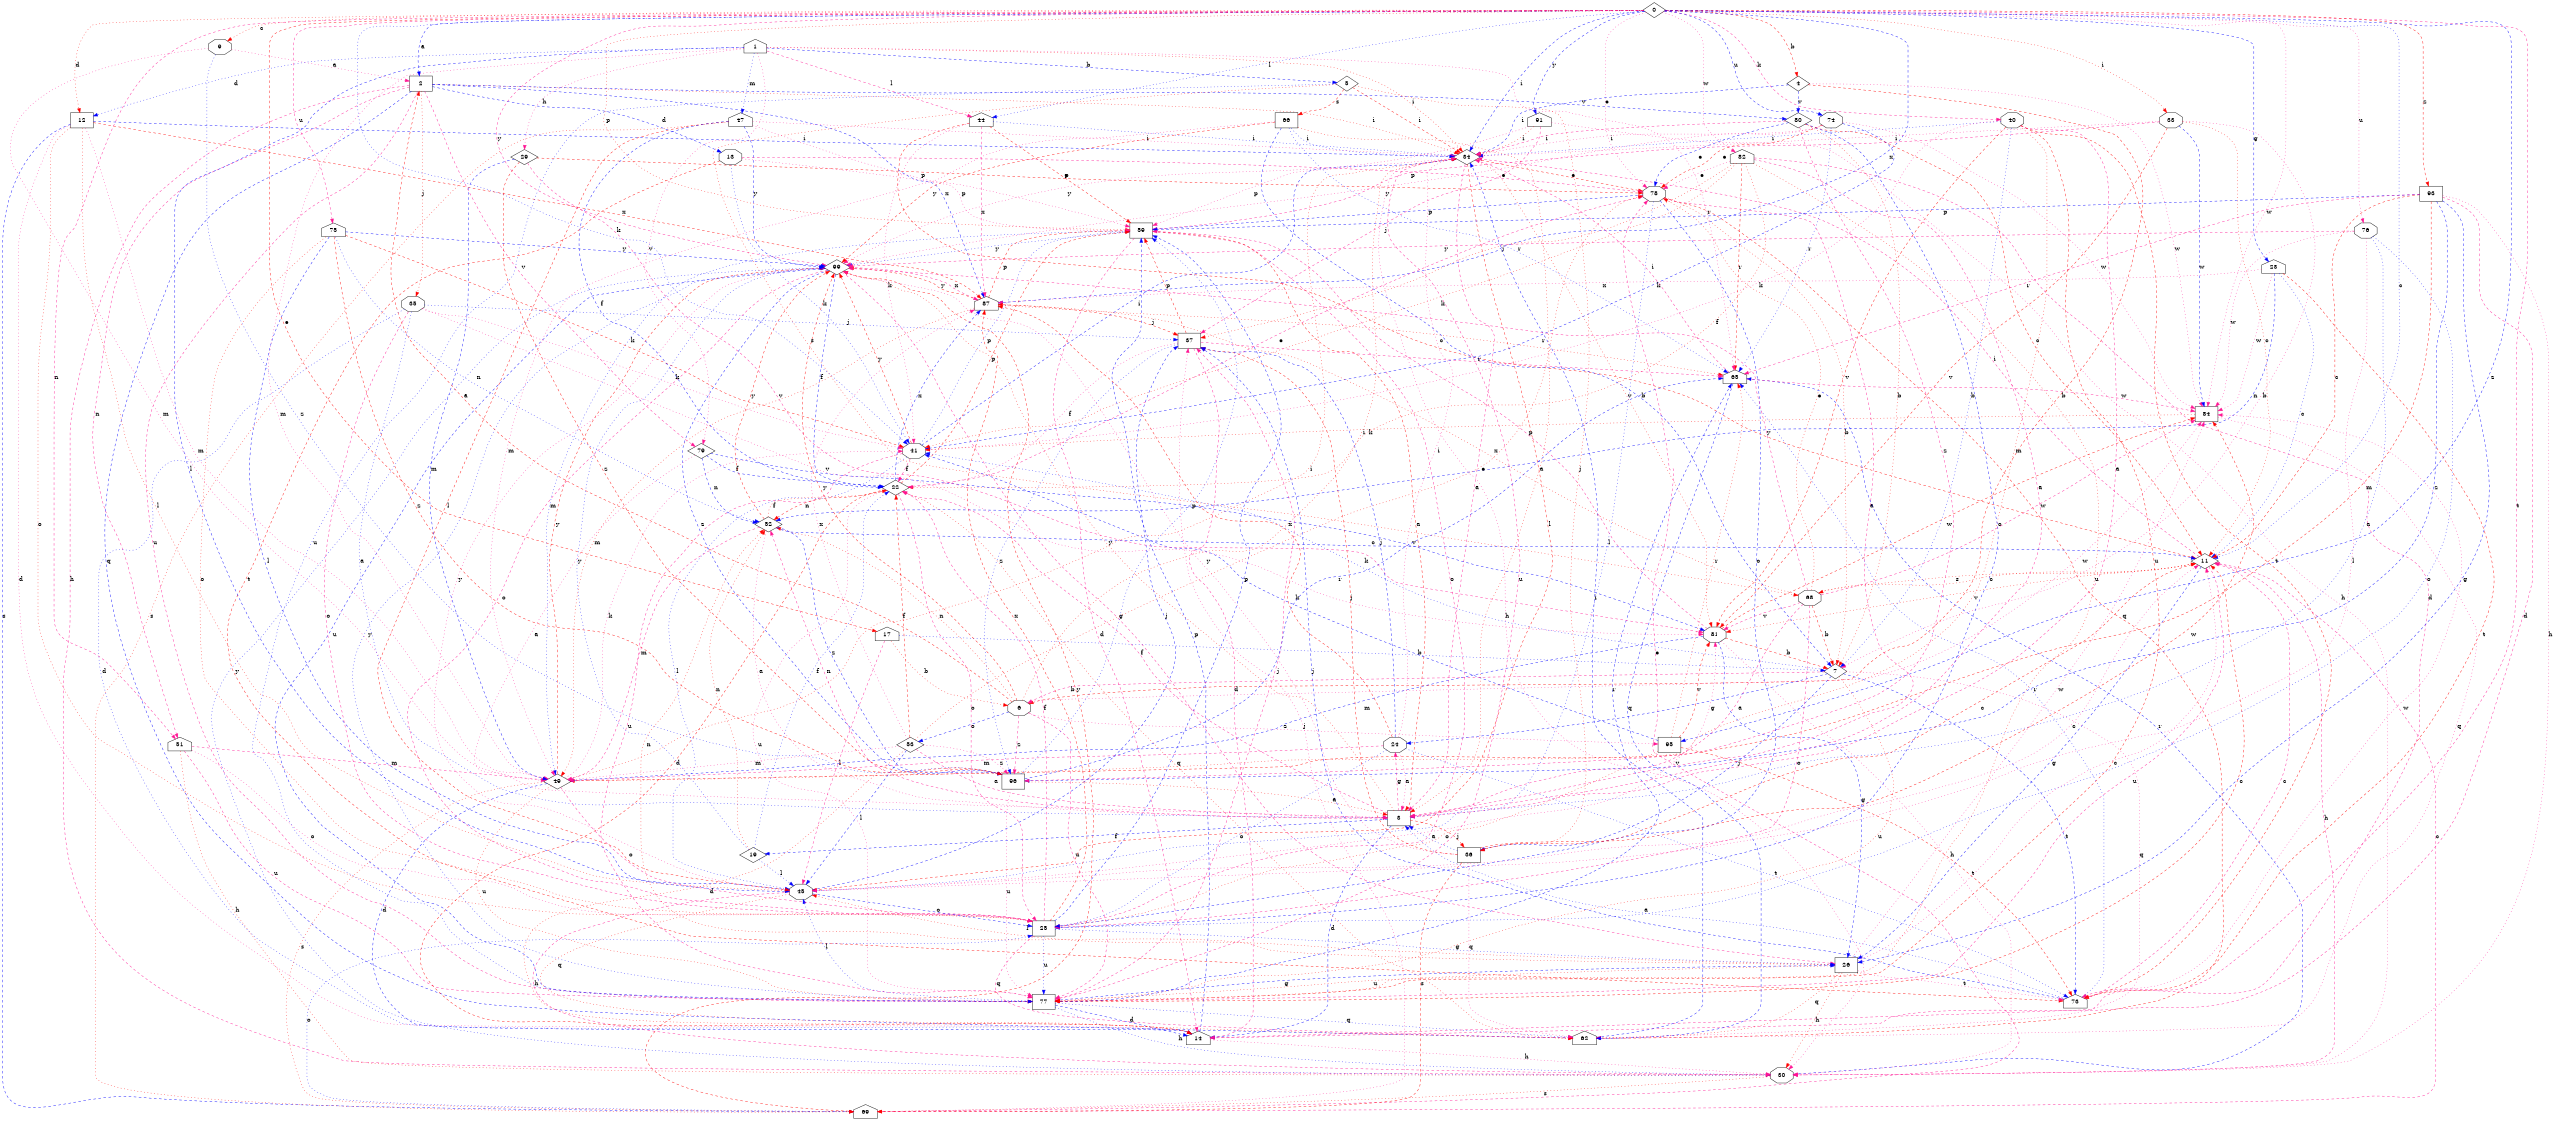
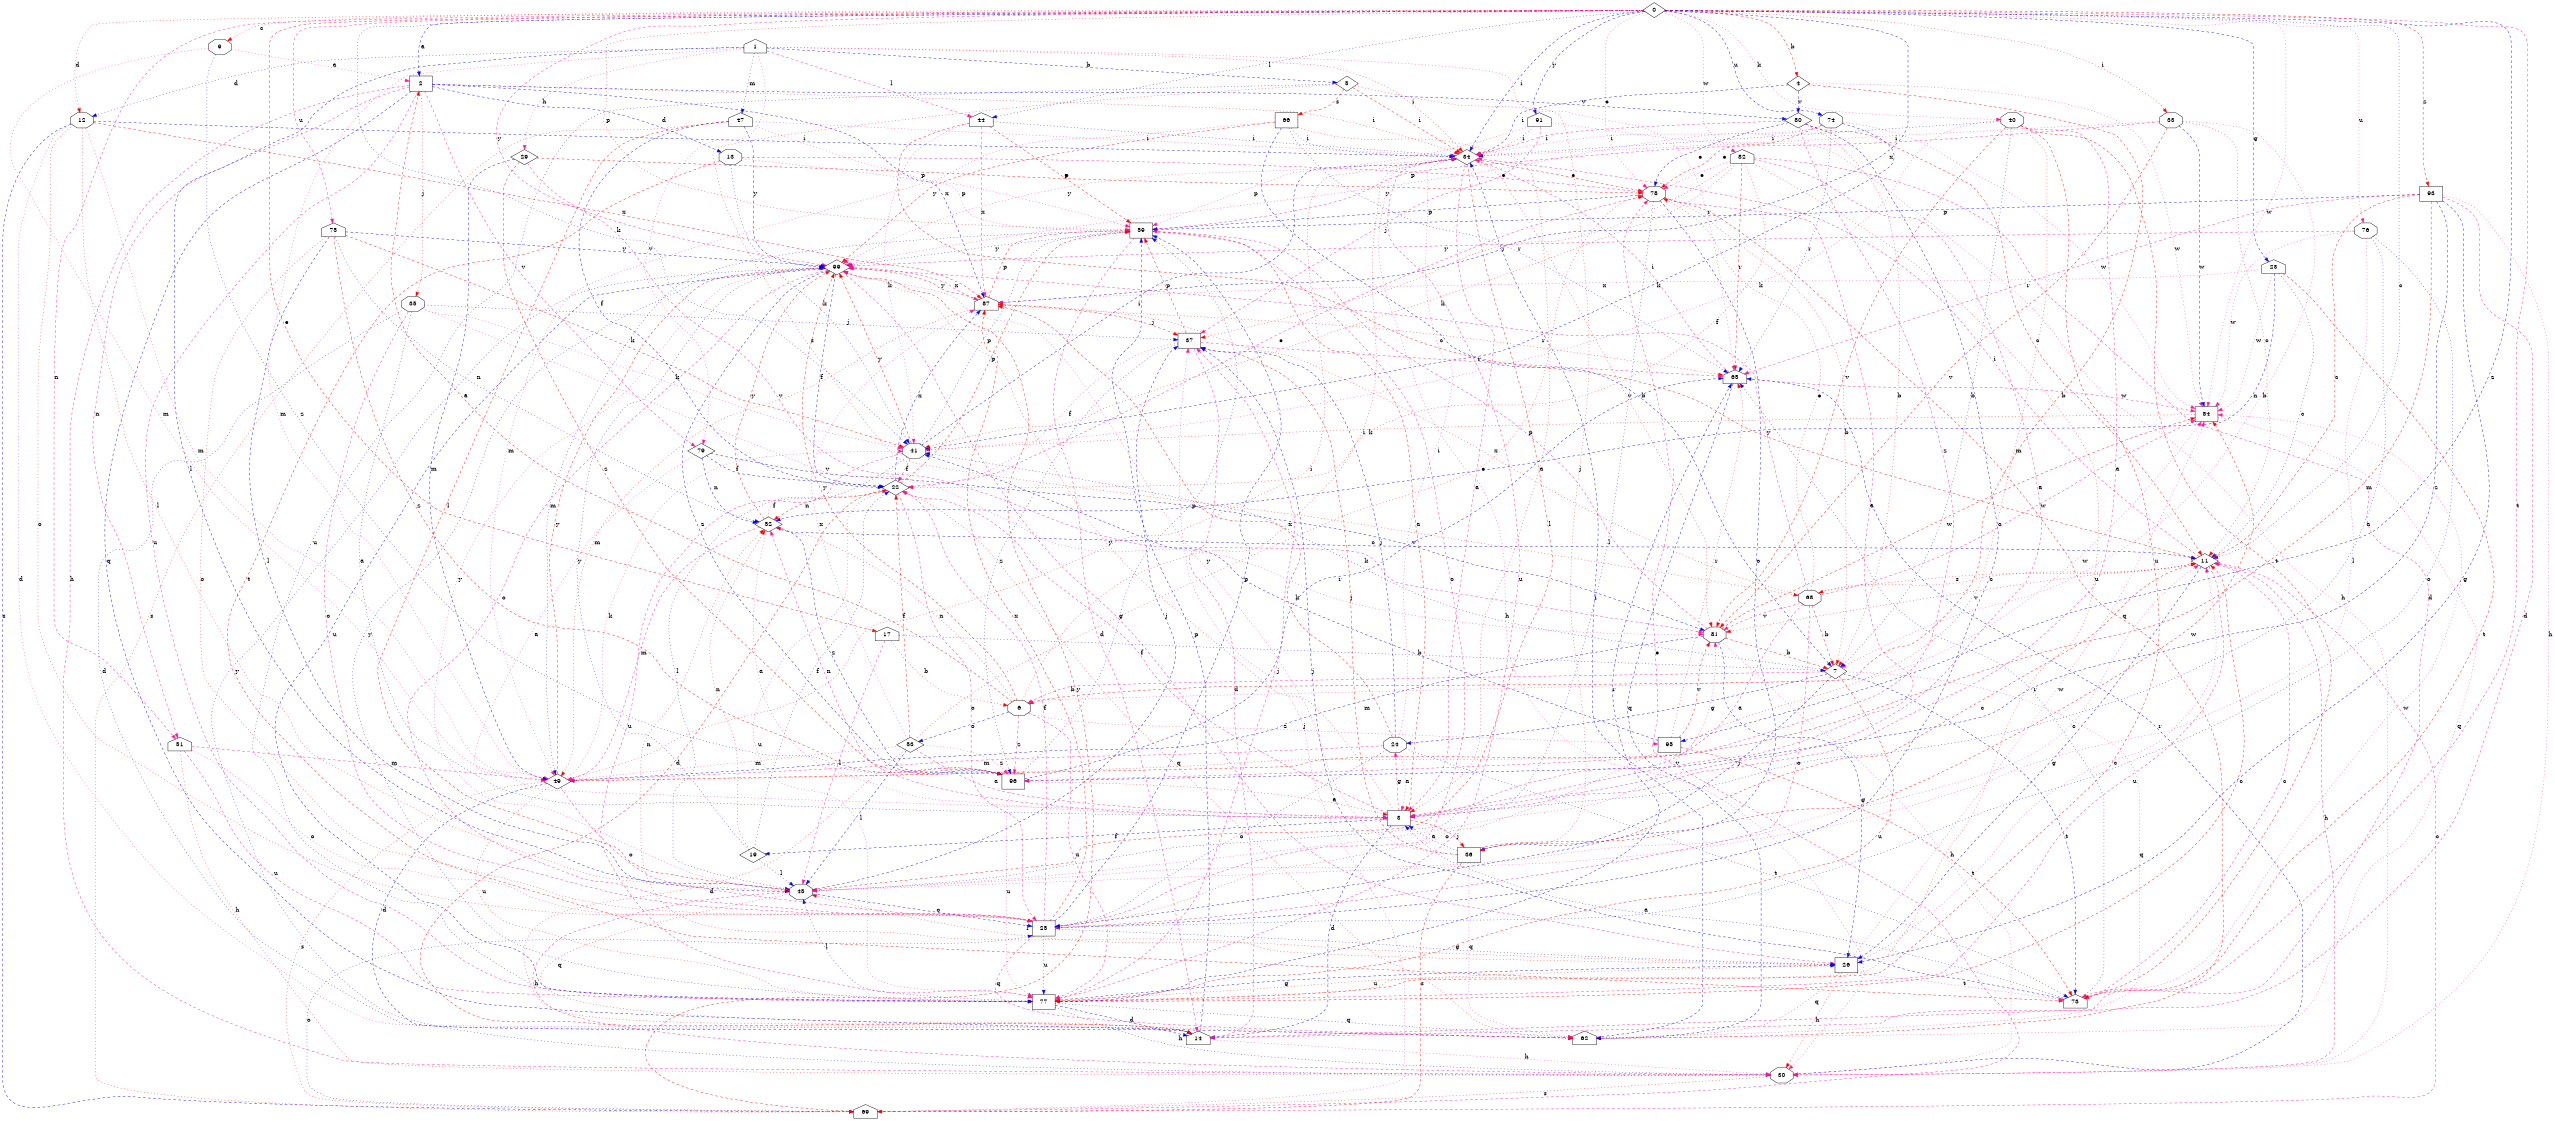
edge "0" -> "40": style dashed -> dotted
node "12": shape box -> octagon
edge "7" -> "77": style dotted -> dashed
